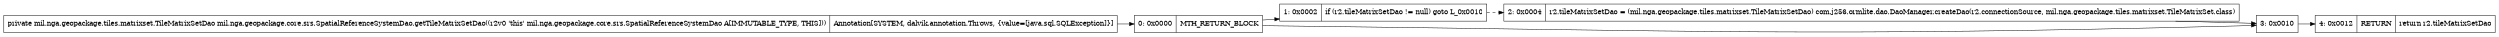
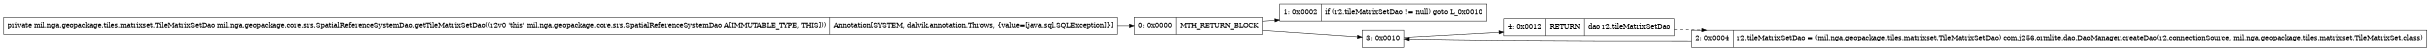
edge "1: 0x0002" -> "2: 0x0004": now "4: 0x0012" -> "2: 0x0004"
node "4: 0x0012": text "return r2.tileMatrixSetDao" -> "dao r2.tileMatrixSetDao"
